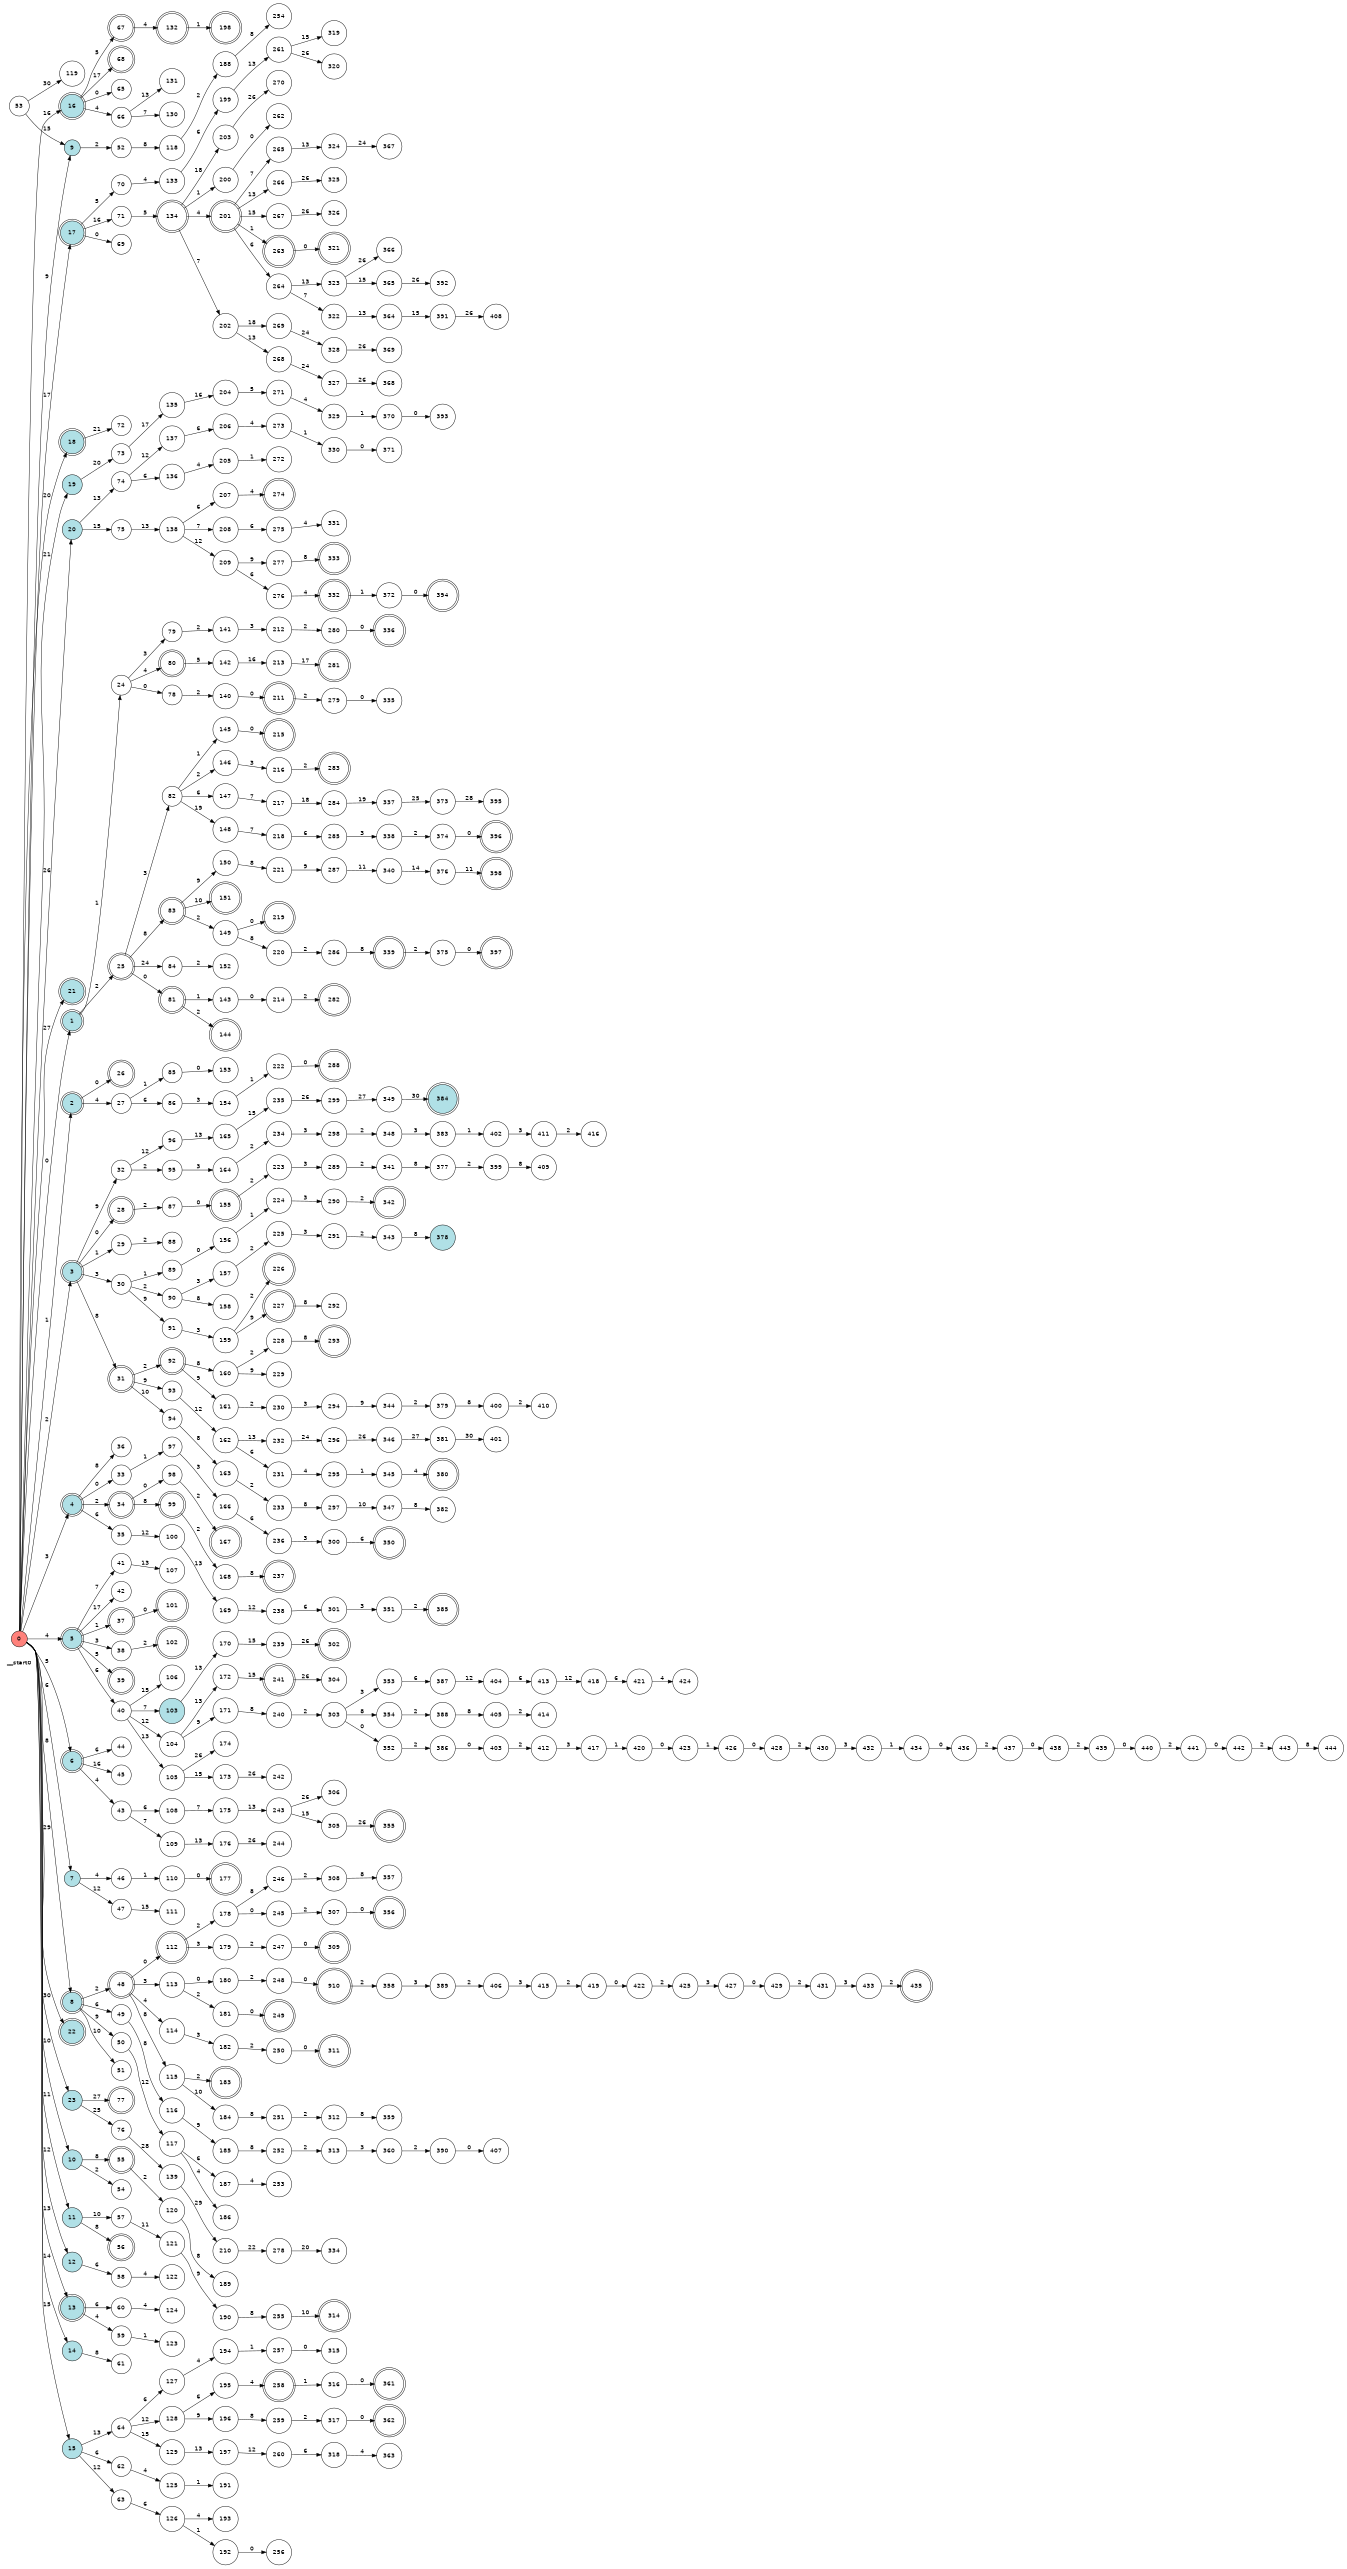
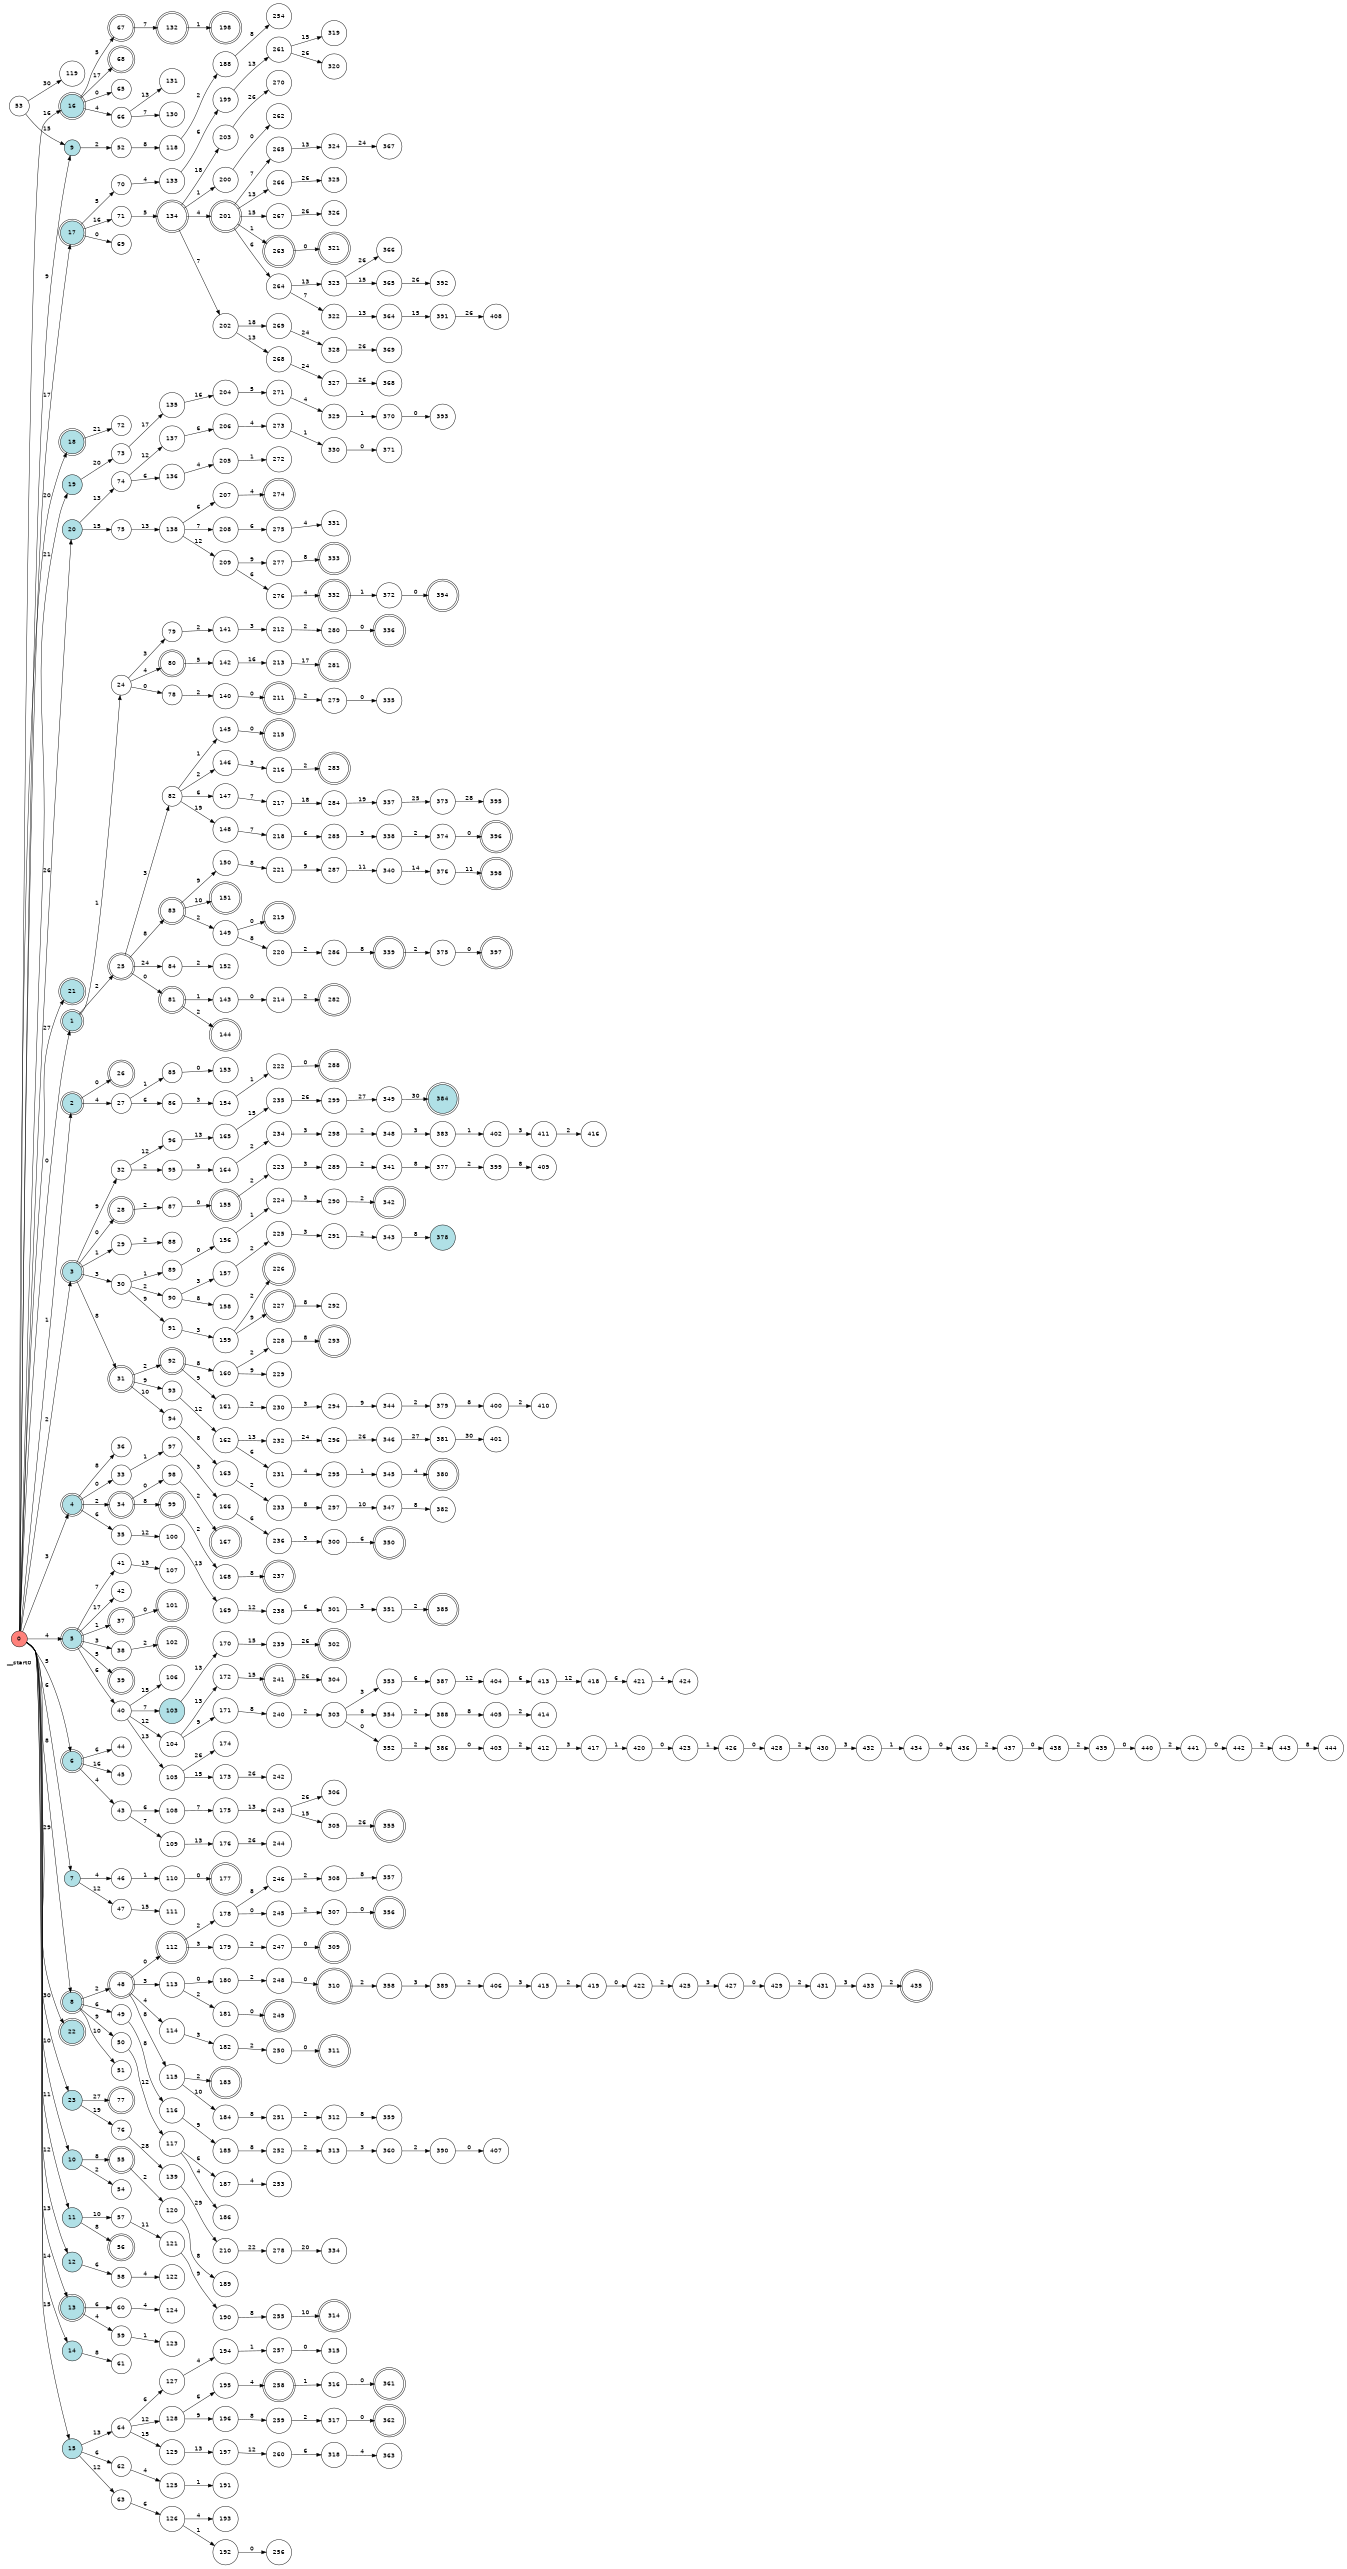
edge "67" -> "132": label "4" -> "7"
node "910": label "910" -> "310"
edge "23" -> "76": label "25" -> "19"
